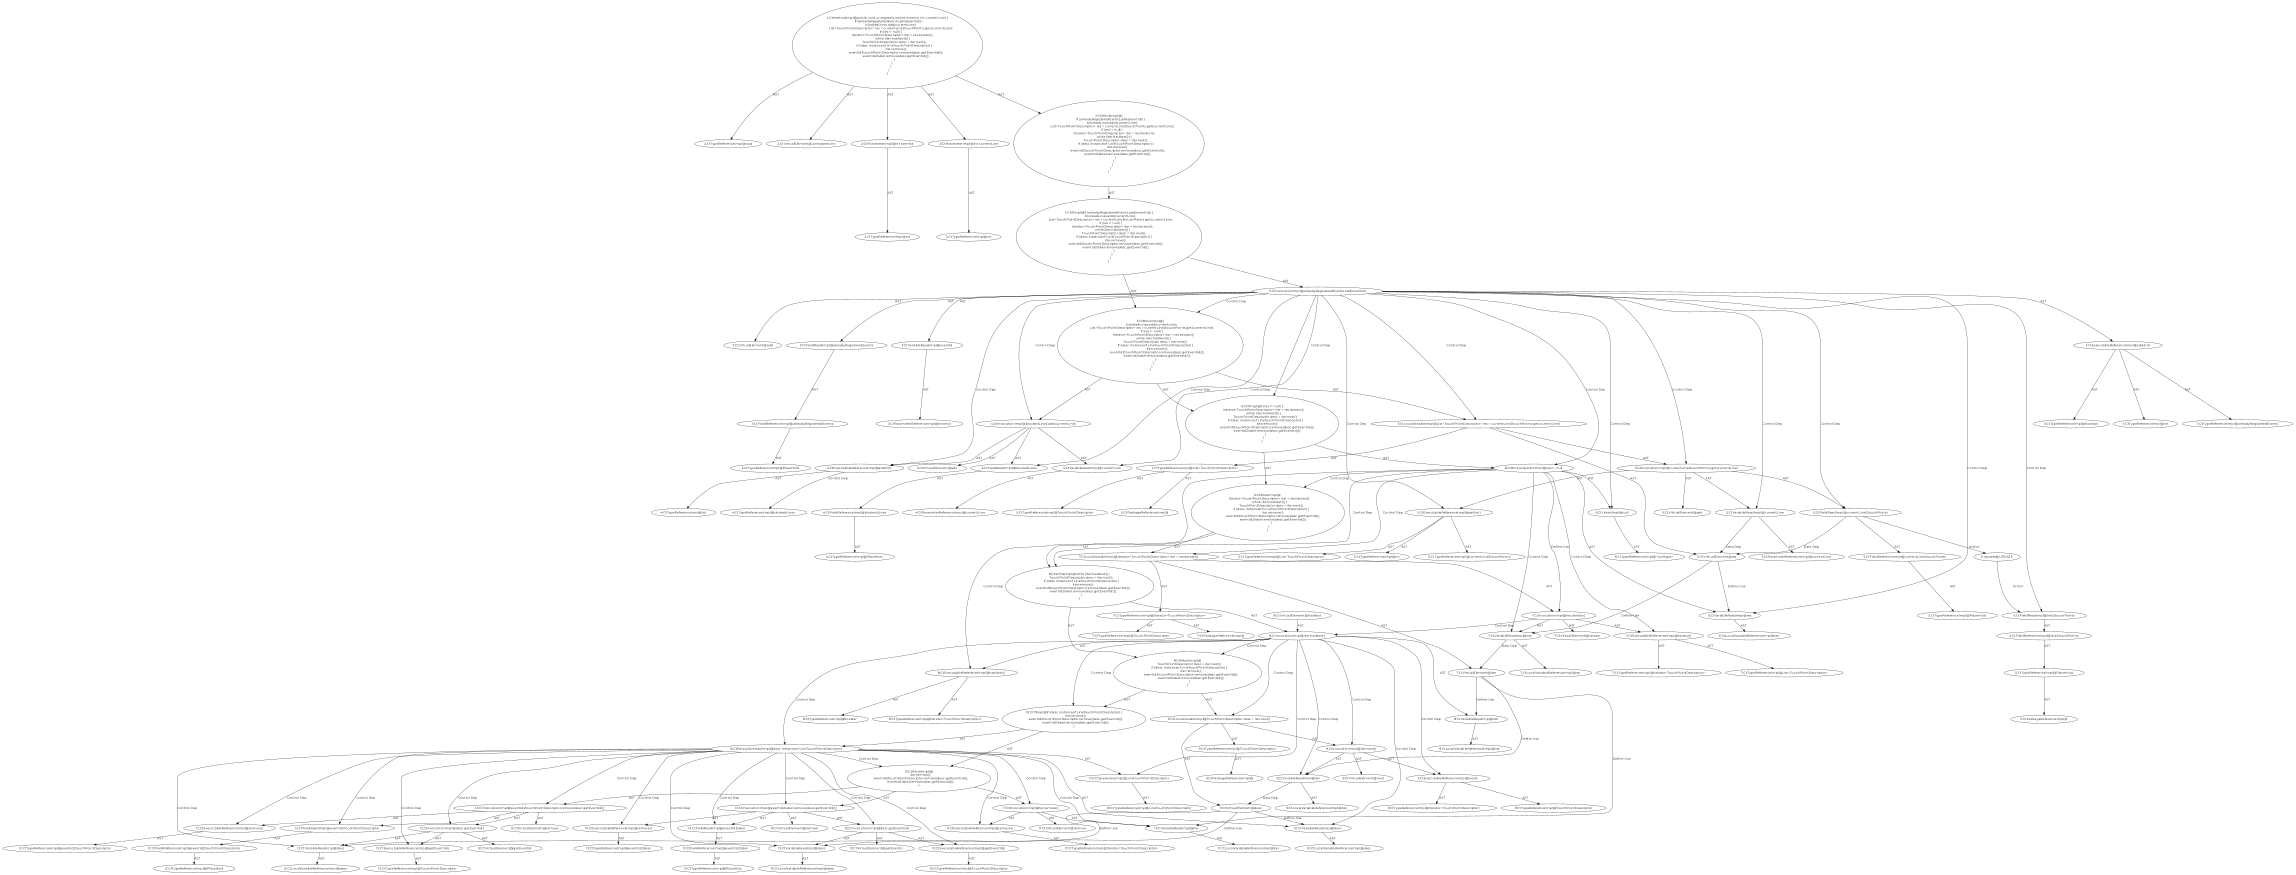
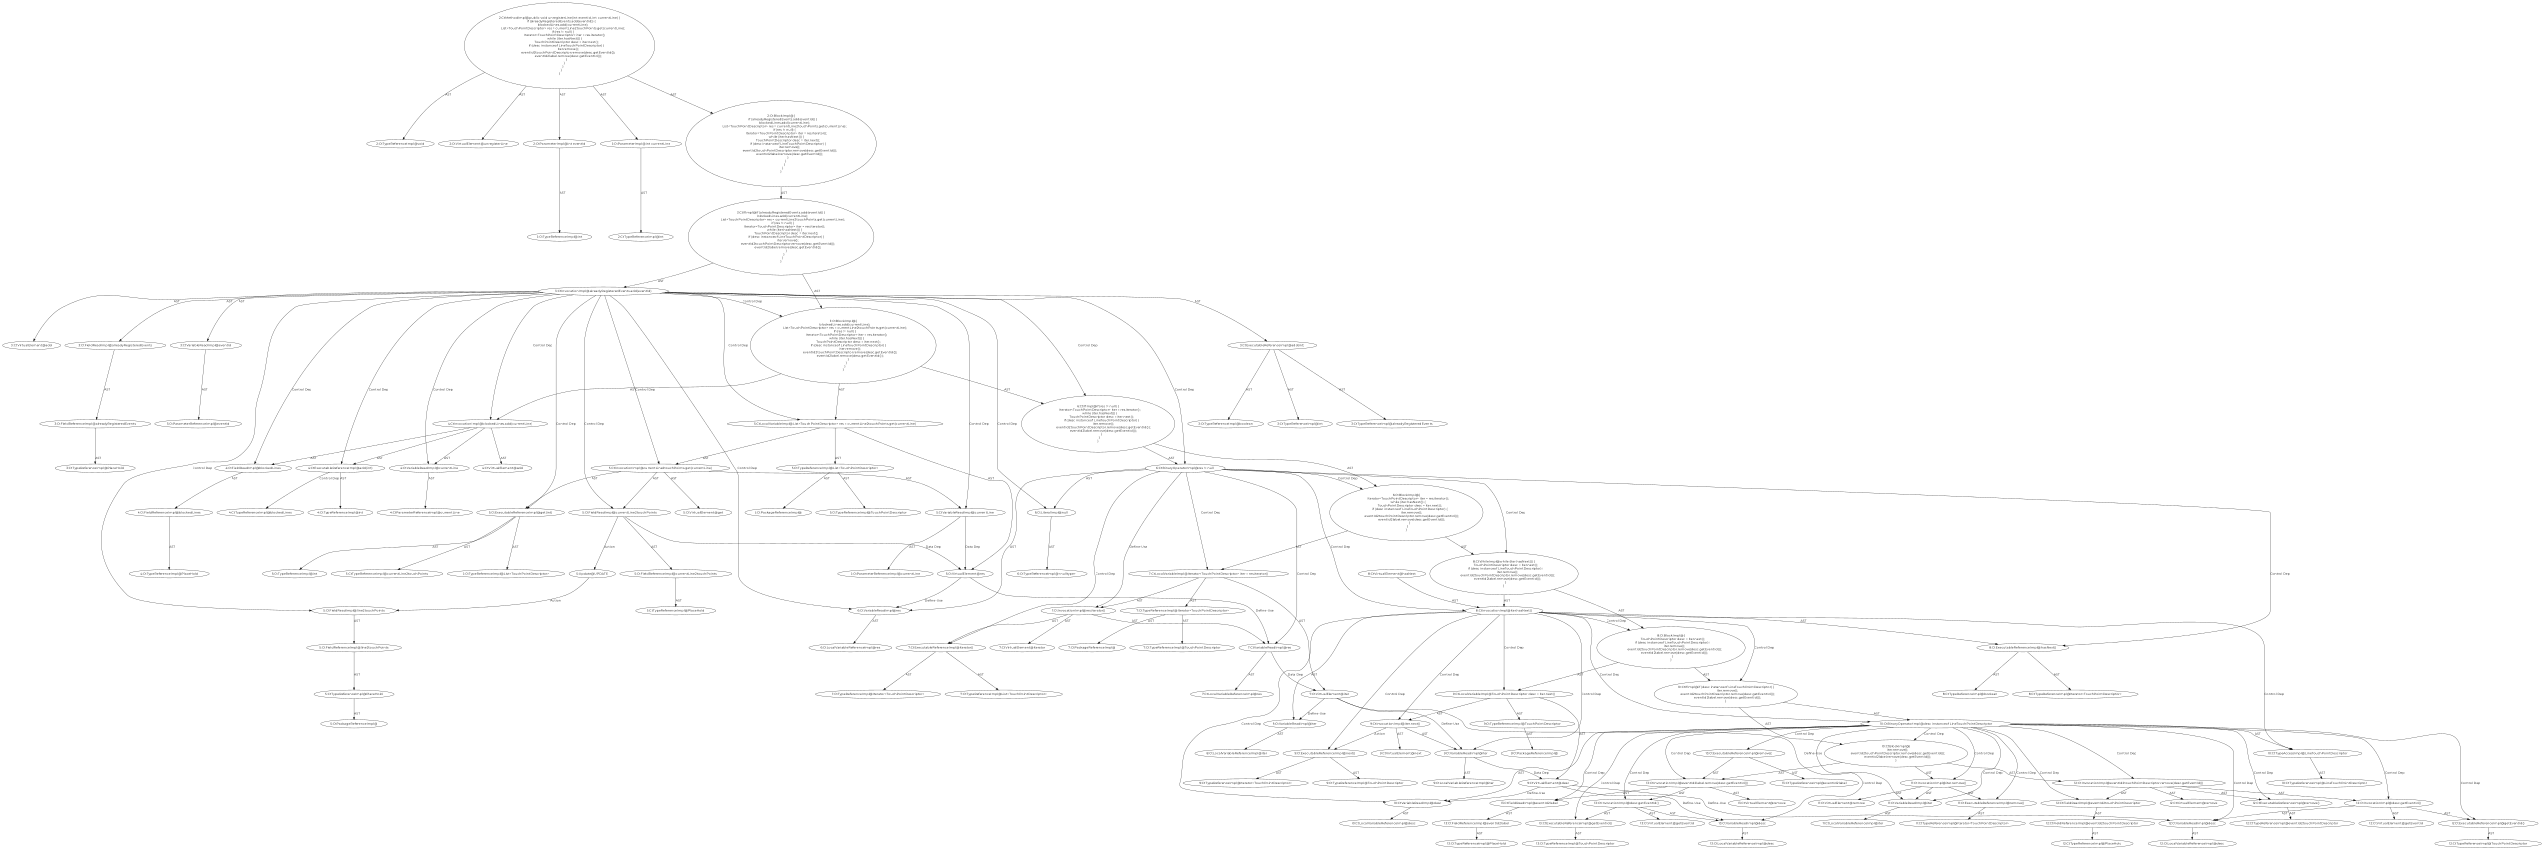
edge "7:CtInvocationImpl@res.iterator()" -> "8:CtInvocationImpl@iter.hasNext()": now "6:CtBinaryOperatorImpl@res != null" -> "8:CtInvocationImpl@iter.hasNext()"
edge "9:CtInvocationImpl@iter.next()" -> "9:CtExecutableReferenceImpl@next()": label "AST" -> "Action"
edge "13:CtInvocationImpl@eventId2label.remove(desc.getEventId())" -> "13:CtExecutableReferenceImpl@remove()": reversed
